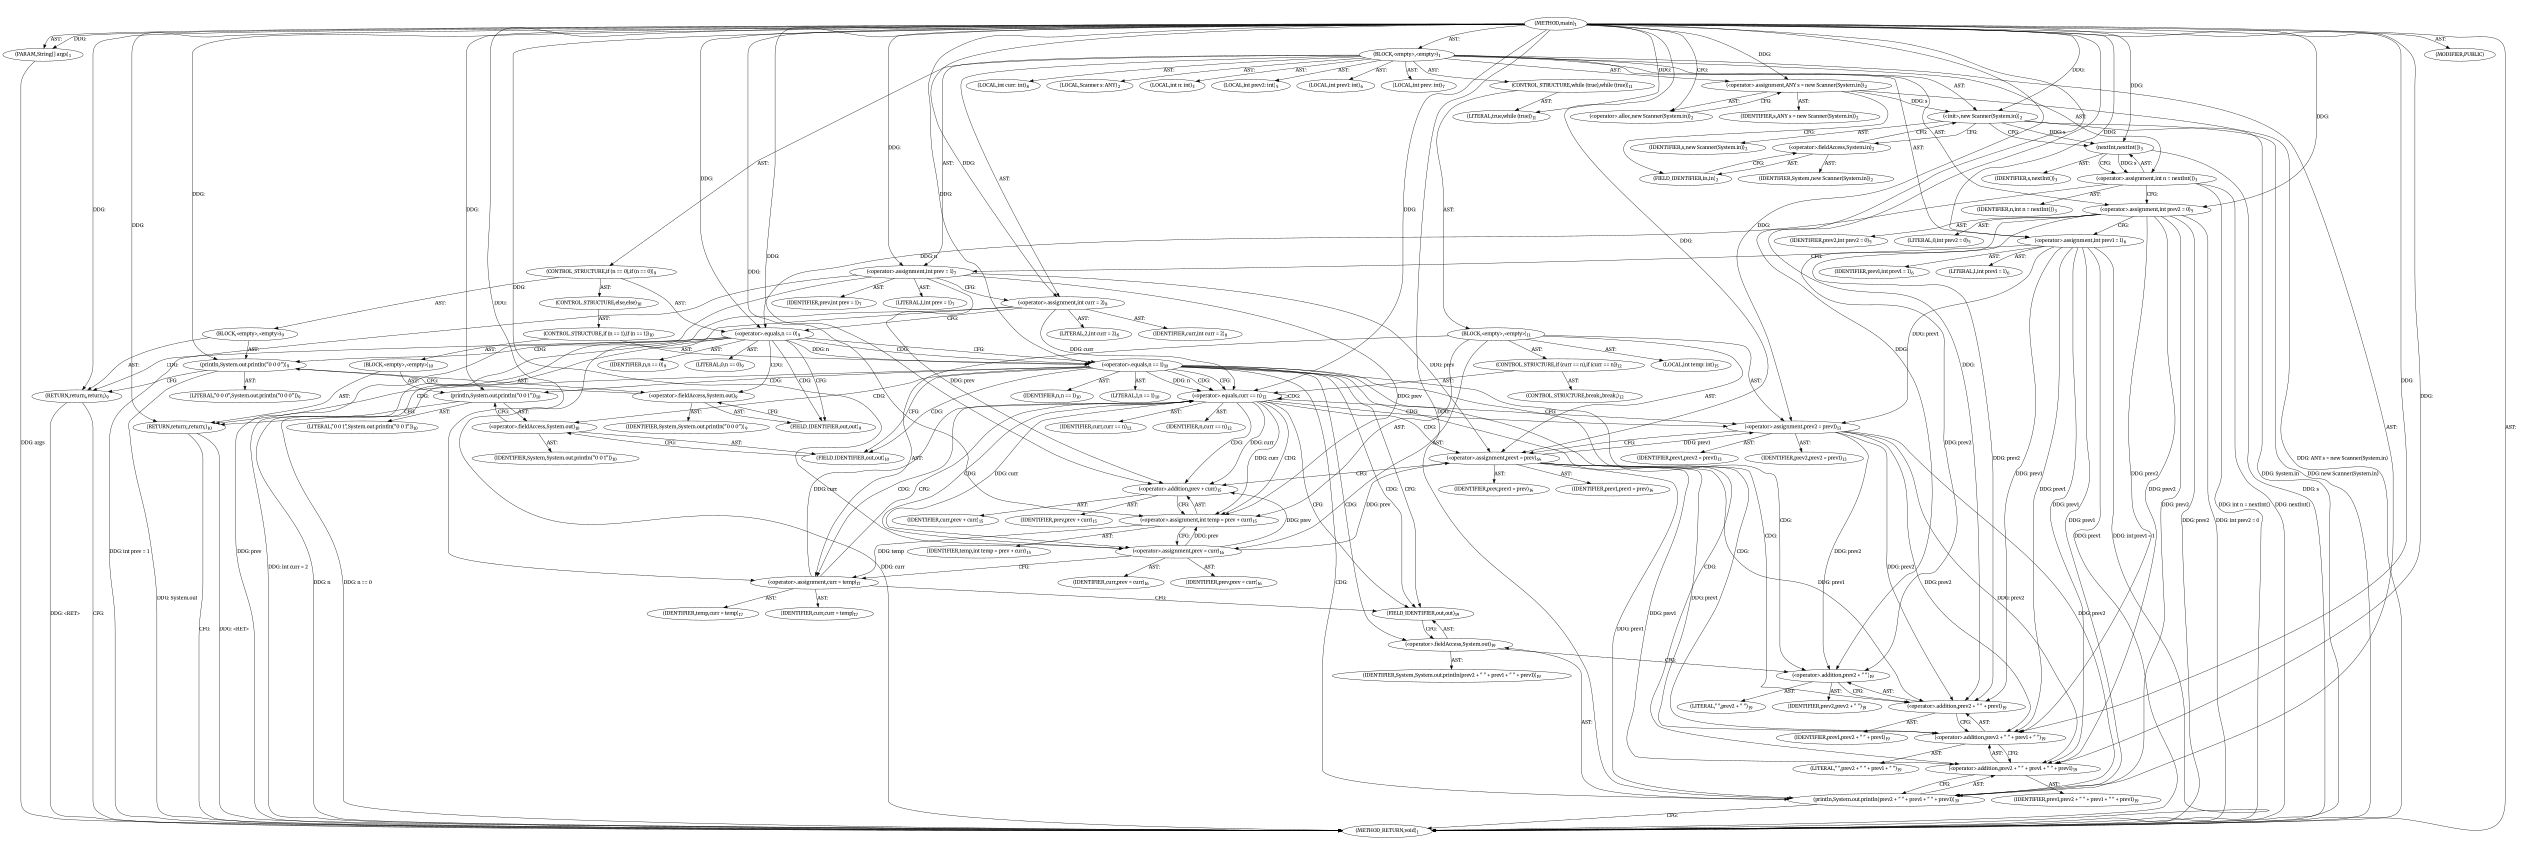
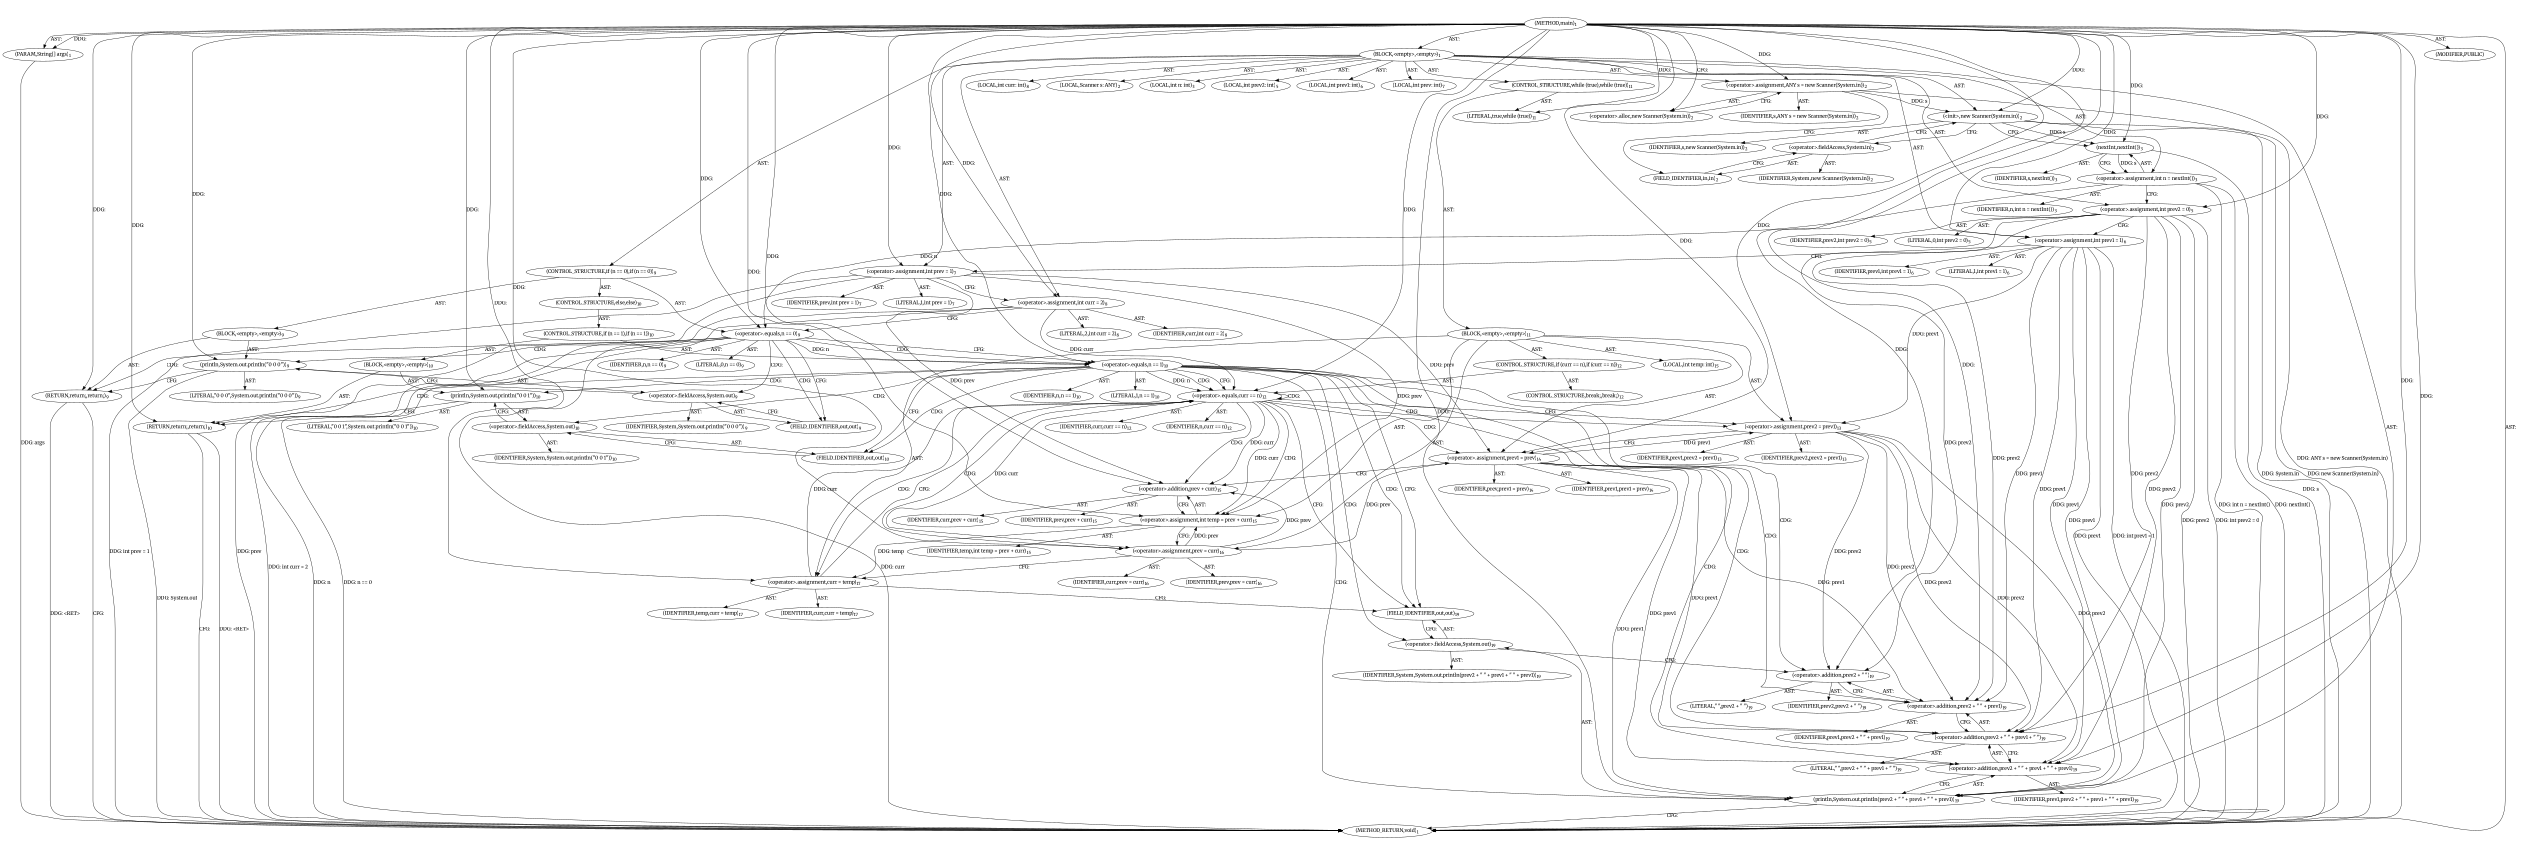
node "(<operator>.assignment,prev1 = prev)": text "64" -> "14"
